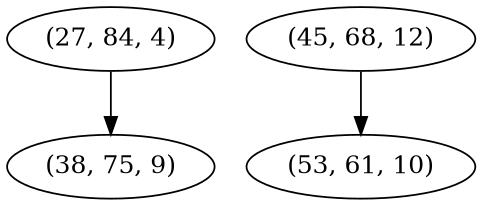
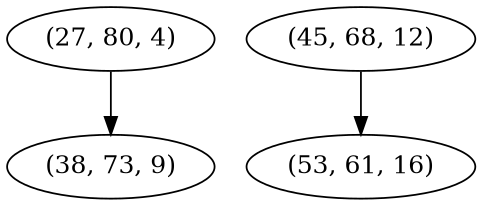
node "(27, 84, 4)": label "(27, 84, 4)" -> "(27, 80, 4)"
node "(38, 75, 9)": label "(38, 75, 9)" -> "(38, 73, 9)"
node "(53, 61, 10)": label "(53, 61, 10)" -> "(53, 61, 16)"
